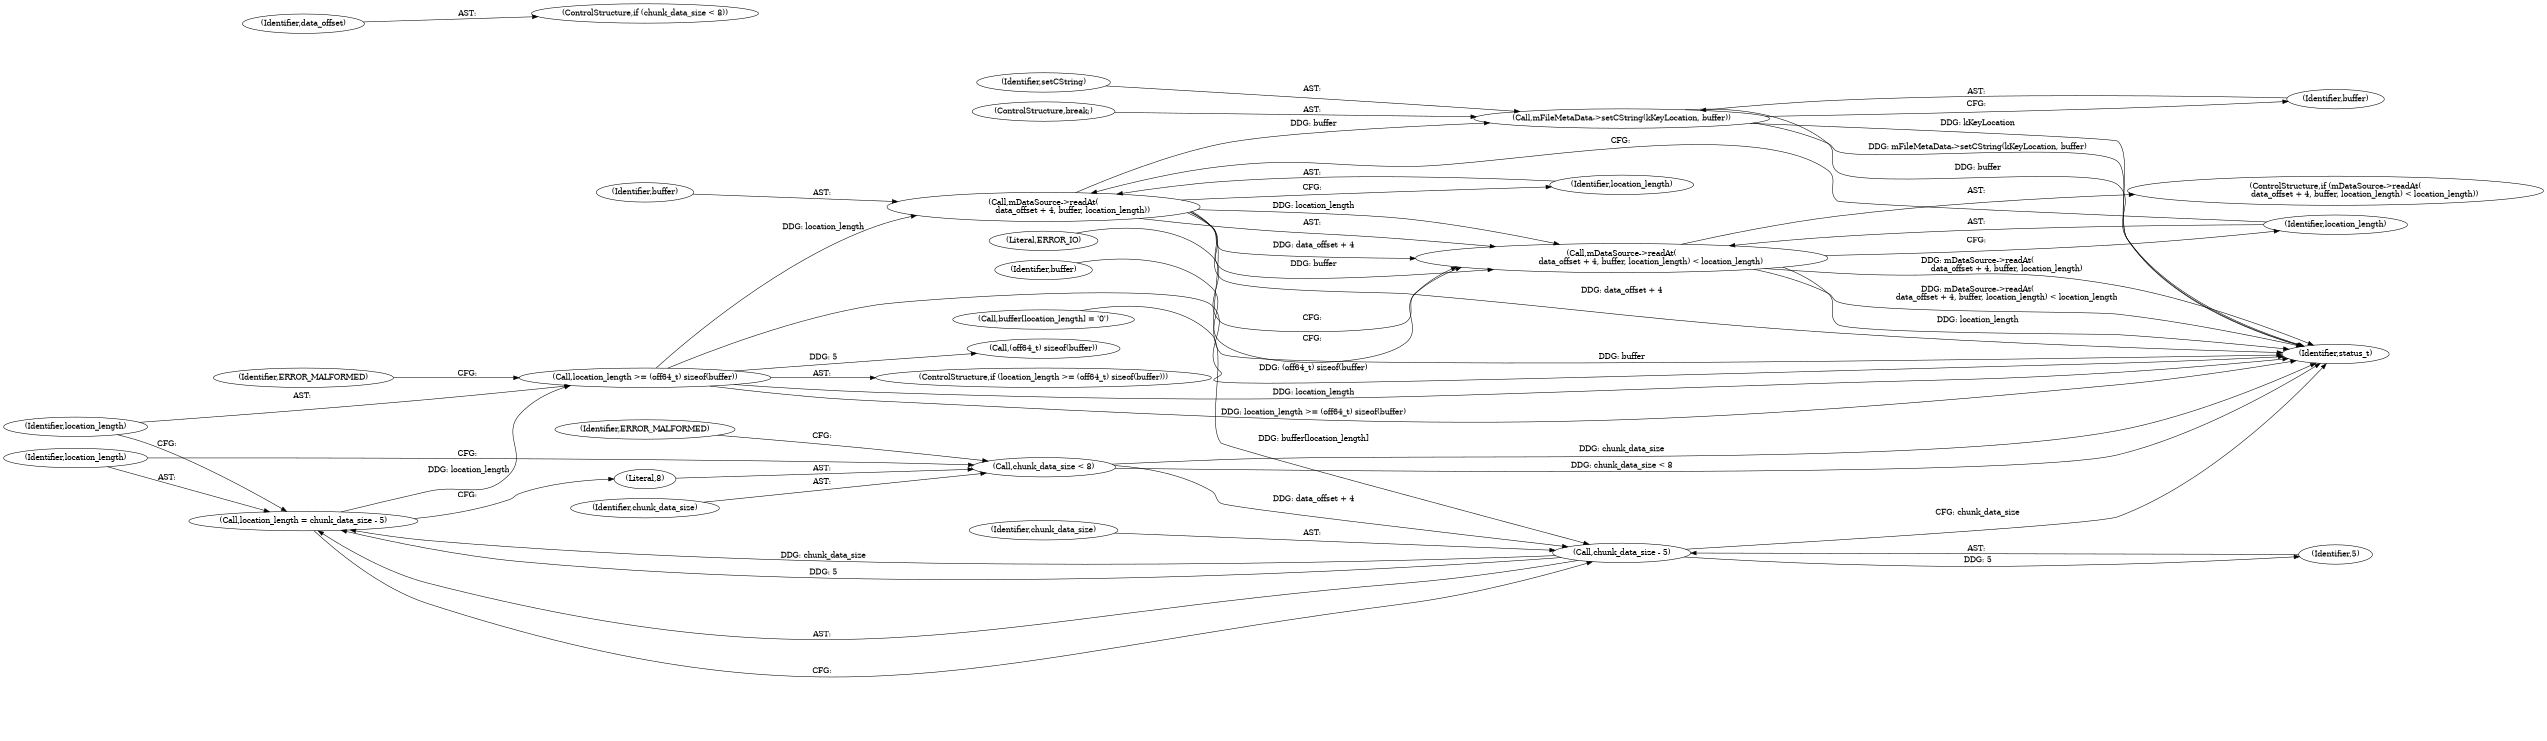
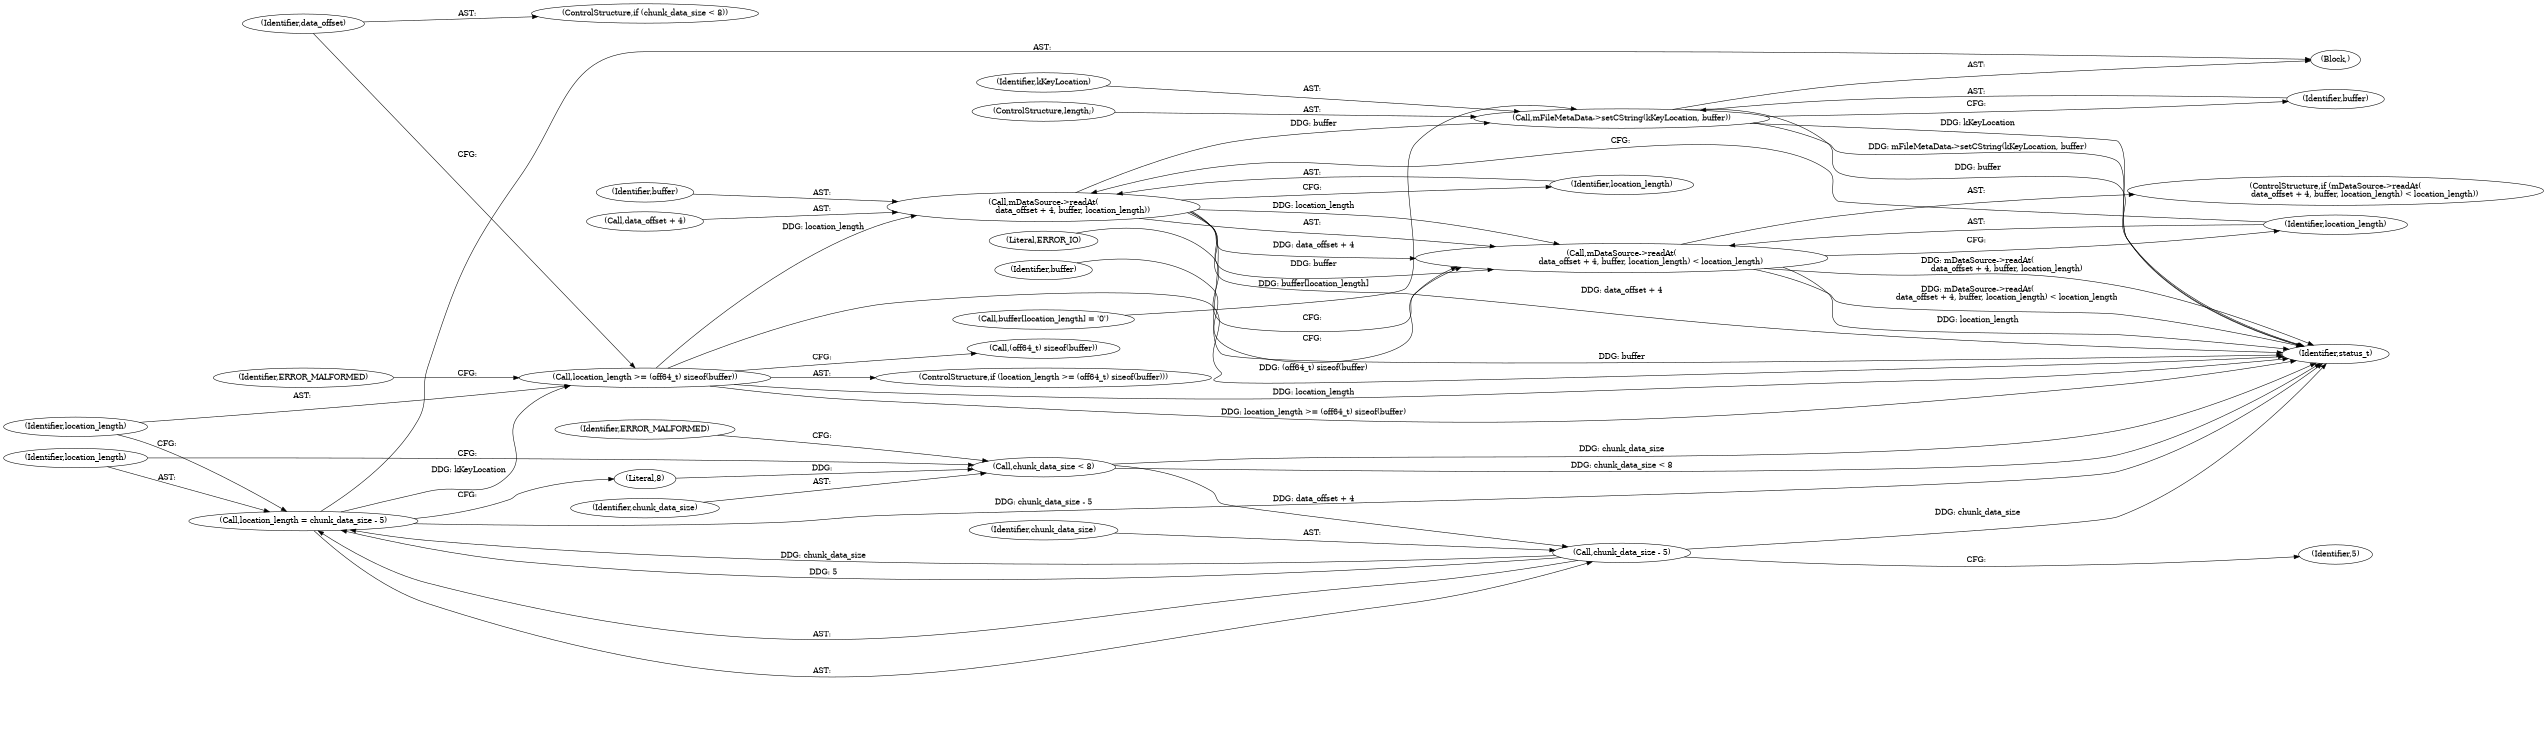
node "(Block,)": added
node "(Identifier,setCString)": label "(Identifier,setCString)" -> "(Identifier,kKeyLocation)"
node "(ControlStructure,break;)": label "(ControlStructure,break;)" -> "(ControlStructure,length;)"
edge "(Identifier,data_offset)" -> "(Call,location_length >= (off64_t) sizeof(buffer))": added, label "CFG:"
node "(Call,data_offset + 4)": added
edge "(Call,location_length >= (off64_t) sizeof(buffer))" -> "(Call,(off64_t) sizeof(buffer))": label "DDG: 5" -> "CFG: "
edge "(Call,buffer[location_length] = '0')" -> "(Call,chunk_data_size - 5)": now "(Call,buffer[location_length] = '0')" -> "(Call,mFileMetaData->setCString(kKeyLocation, buffer))"
edge "(Literal,8)" -> "(Call,chunk_data_size < 8)": label "AST: " -> "DDG: "
edge "(Call,location_length = chunk_data_size - 5)" -> "(Call,location_length >= (off64_t) sizeof(buffer))": label "DDG: location_length" -> "DDG: kKeyLocation"
edge "(Call,location_length = chunk_data_size - 5)" -> "(Identifier,status_t)": added, label "DDG: chunk_data_size - 5"
edge "(Call,chunk_data_size - 5)" -> "(Identifier,status_t)": label "CFG: chunk_data_size" -> "DDG: chunk_data_size"
edge "(Identifier,5)" -> "(Call,chunk_data_size - 5)": removed, label "AST:"
edge "(Call,chunk_data_size - 5)" -> "(Identifier,5)": label "DDG: 5" -> "CFG: "
edge "(Call,location_length = chunk_data_size - 5)" -> "(Call,chunk_data_size - 5)": label "CFG: " -> "AST: "
